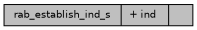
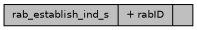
node "rab_establish_ind_s": text "+ ind" -> "+ rabID"
